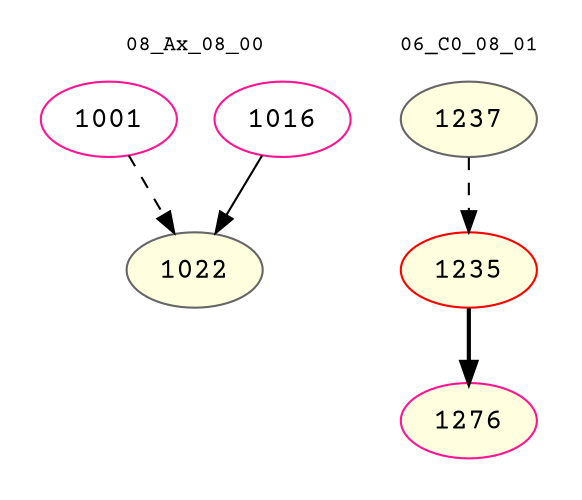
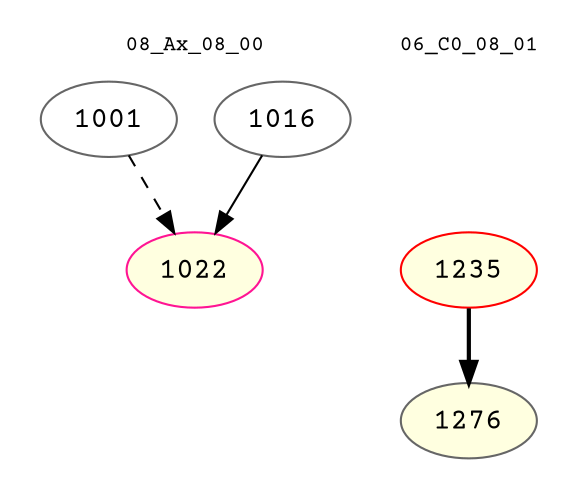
node "1001": color deeppink -> gray40
node "1016": color deeppink -> gray40
node "1237": removed
node "1022": color gray40 -> deeppink
node "1276": color deeppink -> gray40
